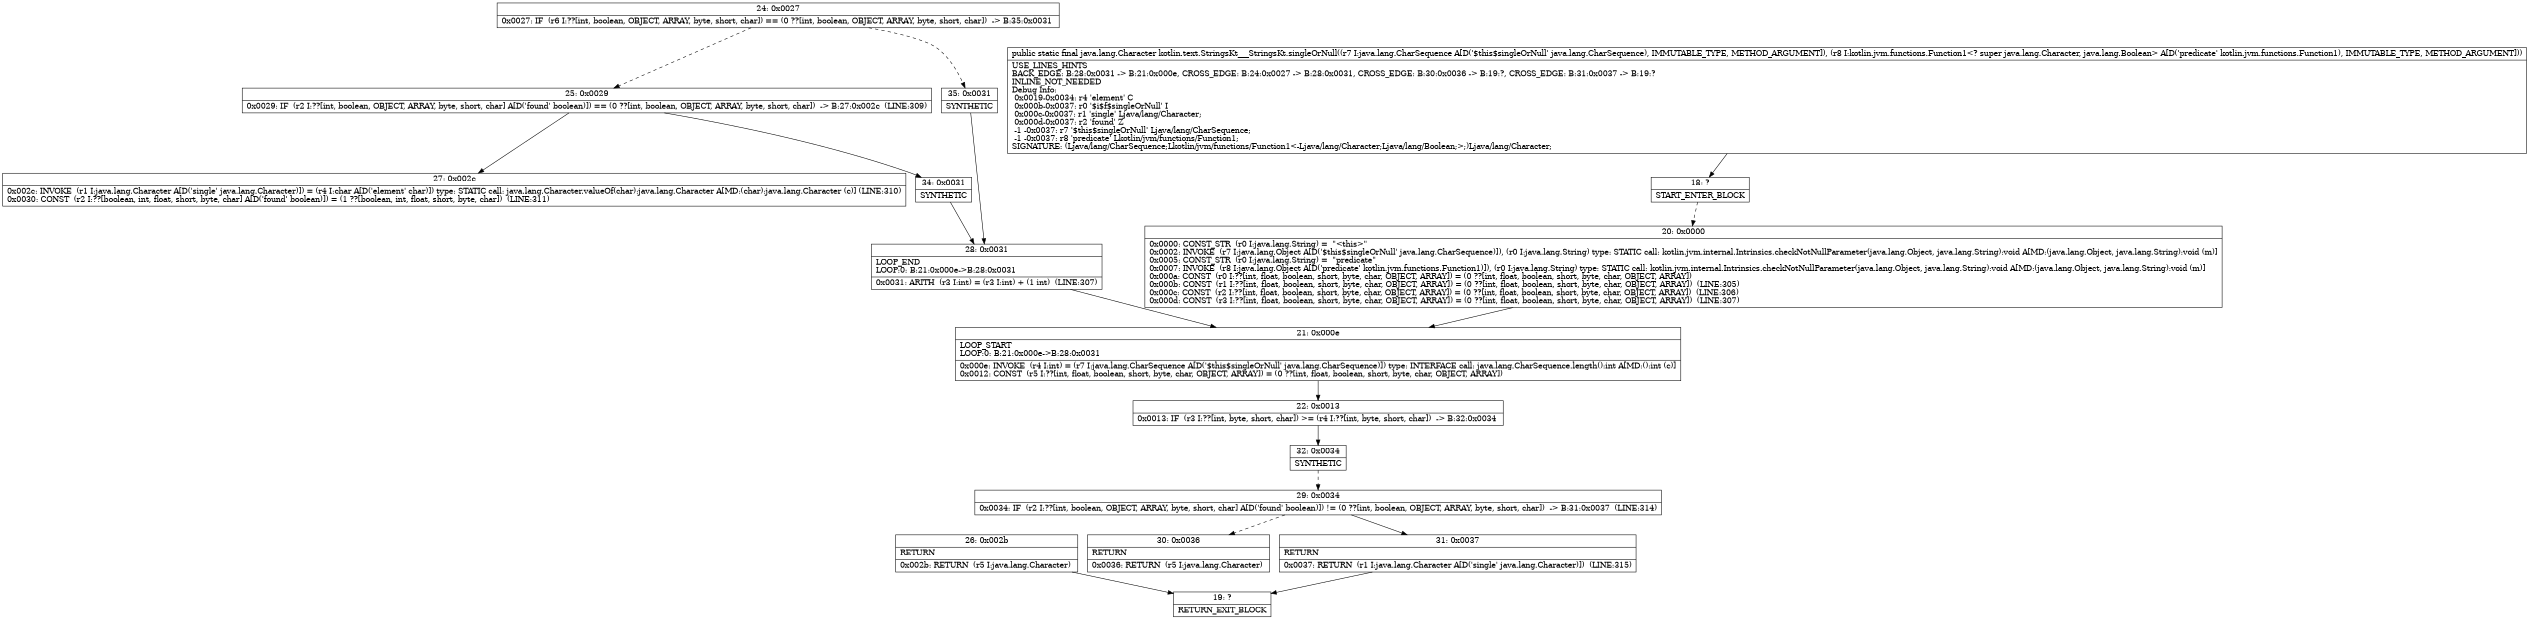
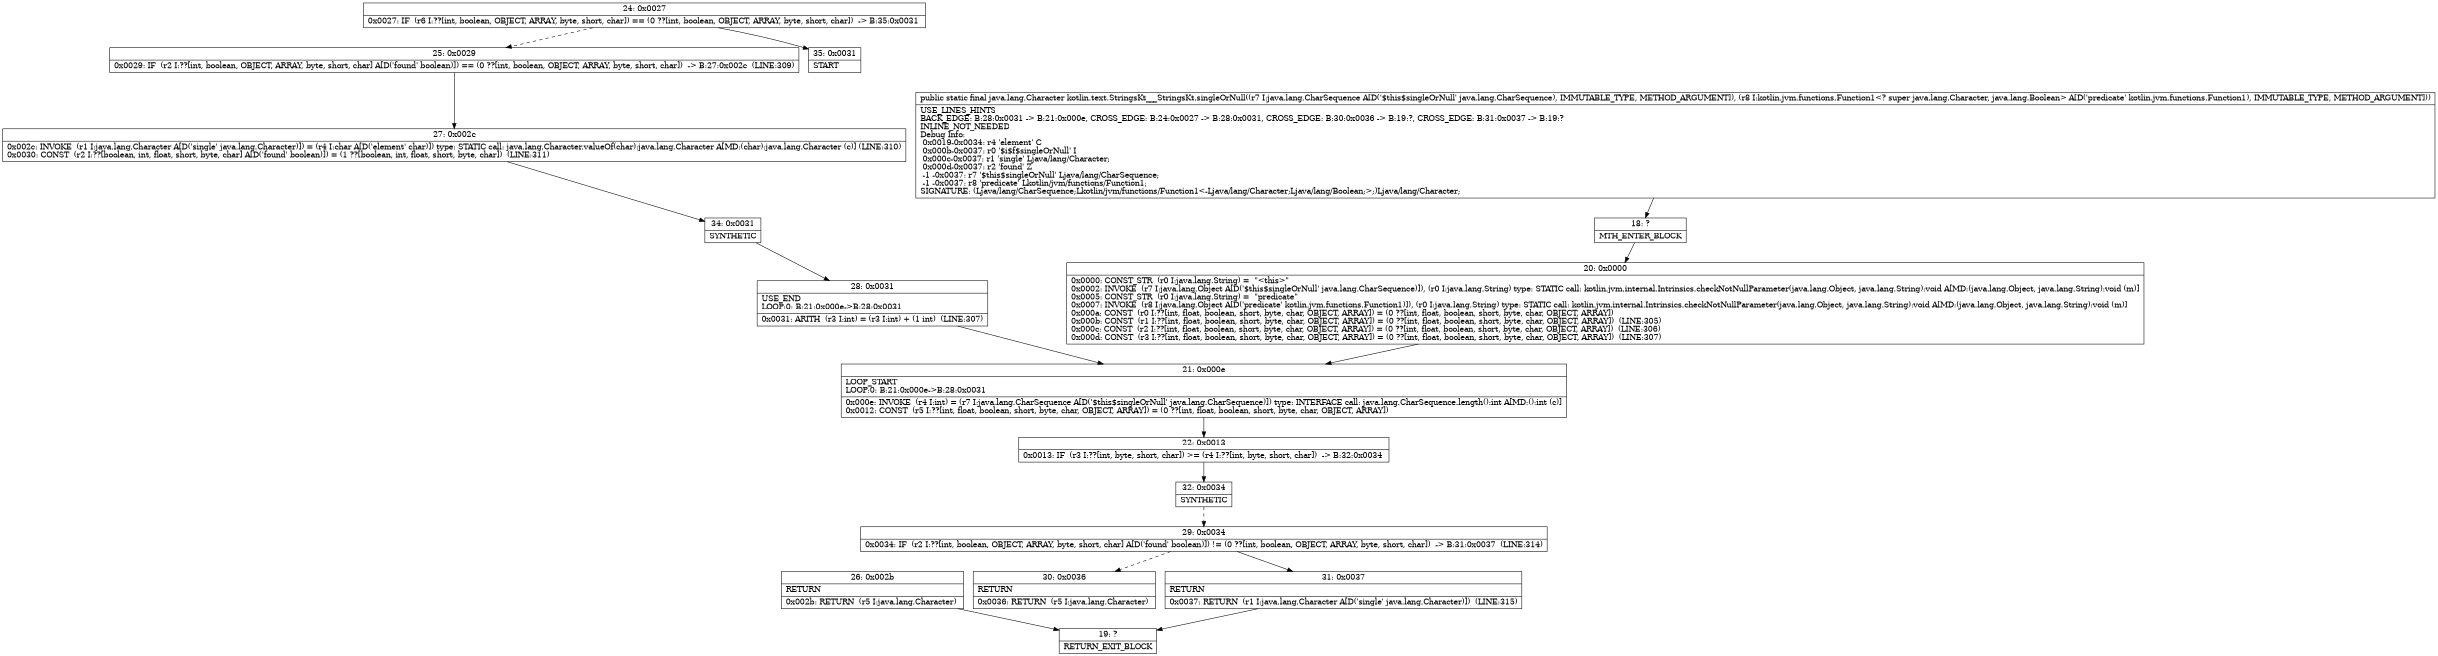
edge "24: 0x0027" -> "35: 0x0031": style dashed -> solid
node "35: 0x0031": text "SYNTHETIC" -> "START"
edge "25: 0x0029" -> "34: 0x0031": now "27: 0x002c" -> "34: 0x0031"
edge "35: 0x0031" -> "28: 0x0031": removed
node "18: ?": text "START_ENTER_BLOCK" -> "MTH_ENTER_BLOCK"
edge "18: ?" -> "20: 0x0000": style dashed -> solid
node "28: 0x0031": text "LOOP_END" -> "USE_END"
